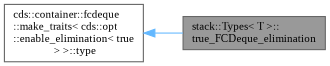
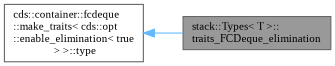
node "stack::Types< T >:: true_FCDeque_elimination": label "stack::Types< T >:: true_FCDeque_elimination" -> "stack::Types< T >:: traits_FCDeque_elimination"
